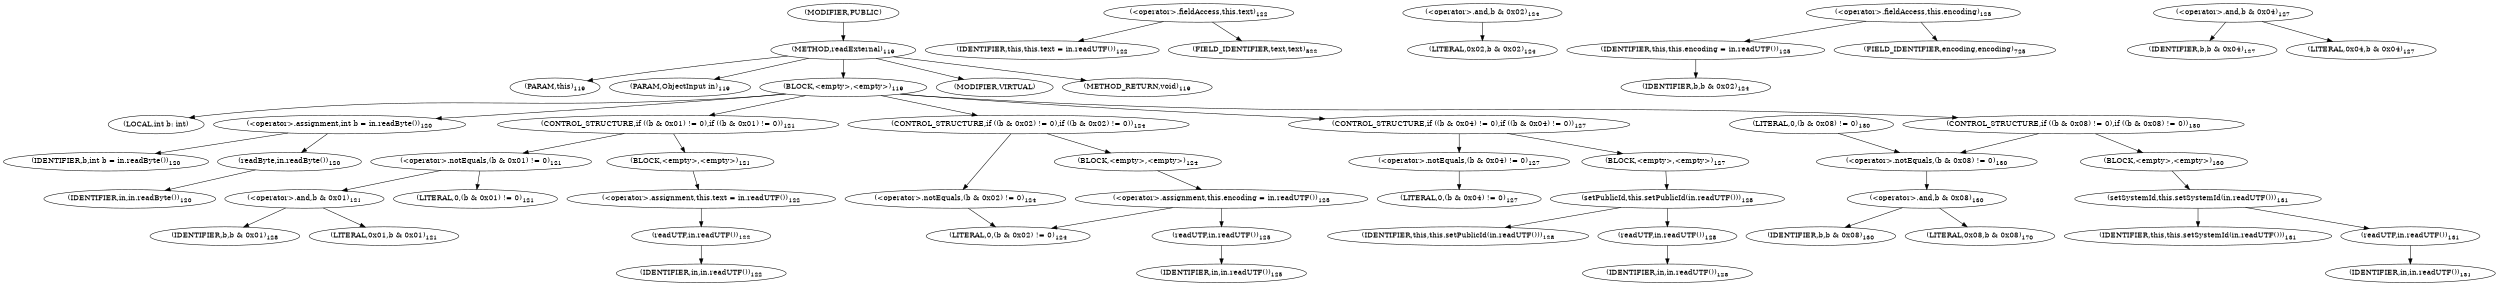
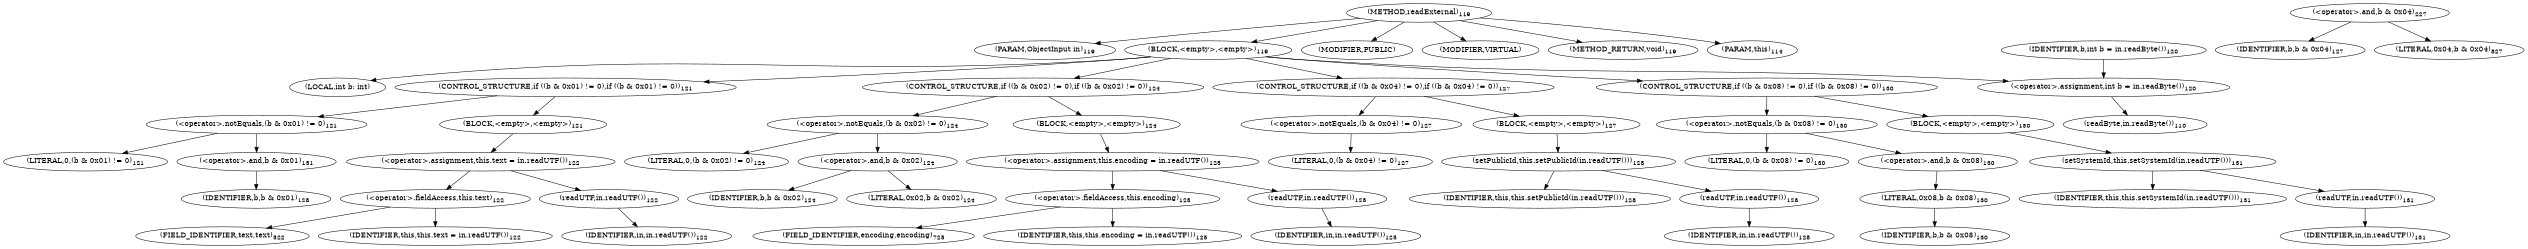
node "(<operator>.and,b & 0x04)": text "127" -> "227"
edge "(MODIFIER,PUBLIC)" -> "(METHOD,readExternal)": reversed
node "(LITERAL,0x04,b & 0x04)": text "127" -> "827"
edge "(IDENTIFIER,this,this.encoding = in.readUTF())" -> "(IDENTIFIER,b,b & 0x02)": now "(<operator>.and,b & 0x02)" -> "(IDENTIFIER,b,b & 0x02)"
node "(PARAM,this)": text "119" -> "114"
edge "(<operator>.notEquals,(b & 0x02) != 0)" -> "(<operator>.and,b & 0x02)": added
edge "(LITERAL,0,(b & 0x08) != 0)" -> "(<operator>.notEquals,(b & 0x08) != 0)": reversed
edge "(<operator>.assignment,int b = in.readByte())" -> "(IDENTIFIER,b,int b = in.readByte())": reversed
node "(readByte,in.readByte())": text "120" -> "110"
edge "(<operator>.assignment,this.text = in.readUTF())" -> "(<operator>.fieldAccess,this.text)": added
node "(<operator>.and,b & 0x01)": text "121" -> "151"
node "(IDENTIFIER,in,in.readByte())": removed
edge "(<operator>.and,b & 0x08)" -> "(IDENTIFIER,b,b & 0x08)": now "(LITERAL,0x08,b & 0x08)" -> "(IDENTIFIER,b,b & 0x08)"
edge "(<operator>.assignment,this.encoding = in.readUTF())" -> "(LITERAL,0,(b & 0x02) != 0)": now "(<operator>.assignment,this.encoding = in.readUTF())" -> "(<operator>.fieldAccess,this.encoding)"
node "(LITERAL,0x08,b & 0x08)": text "170" -> "130"
node "(LITERAL,0x01,b & 0x01)": removed
